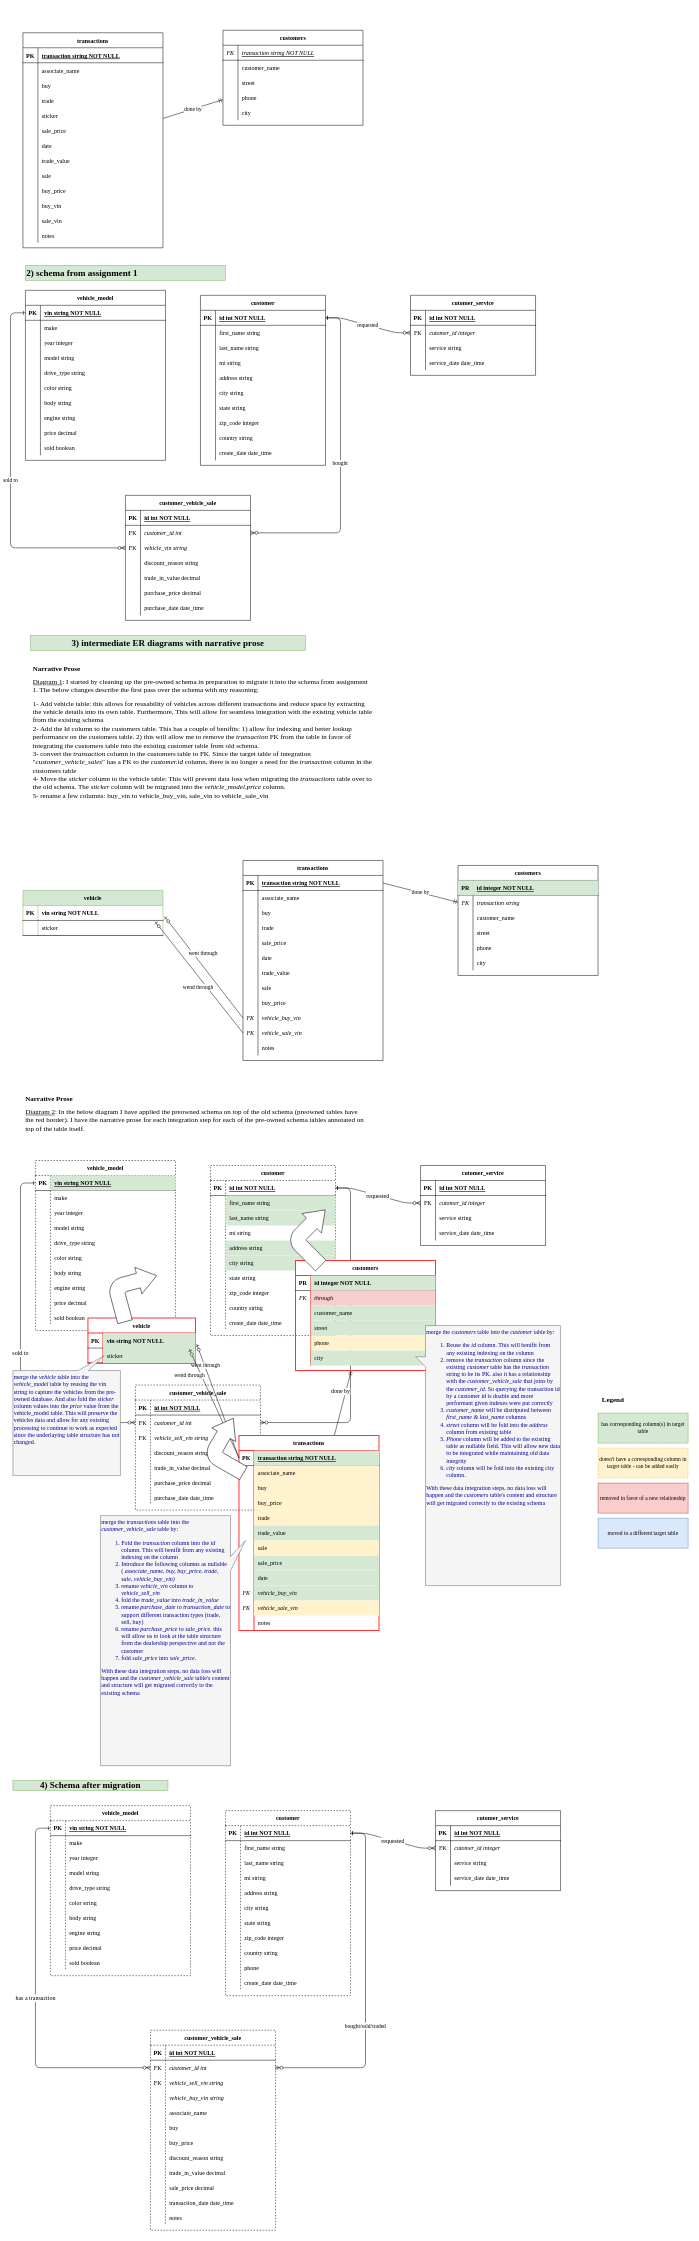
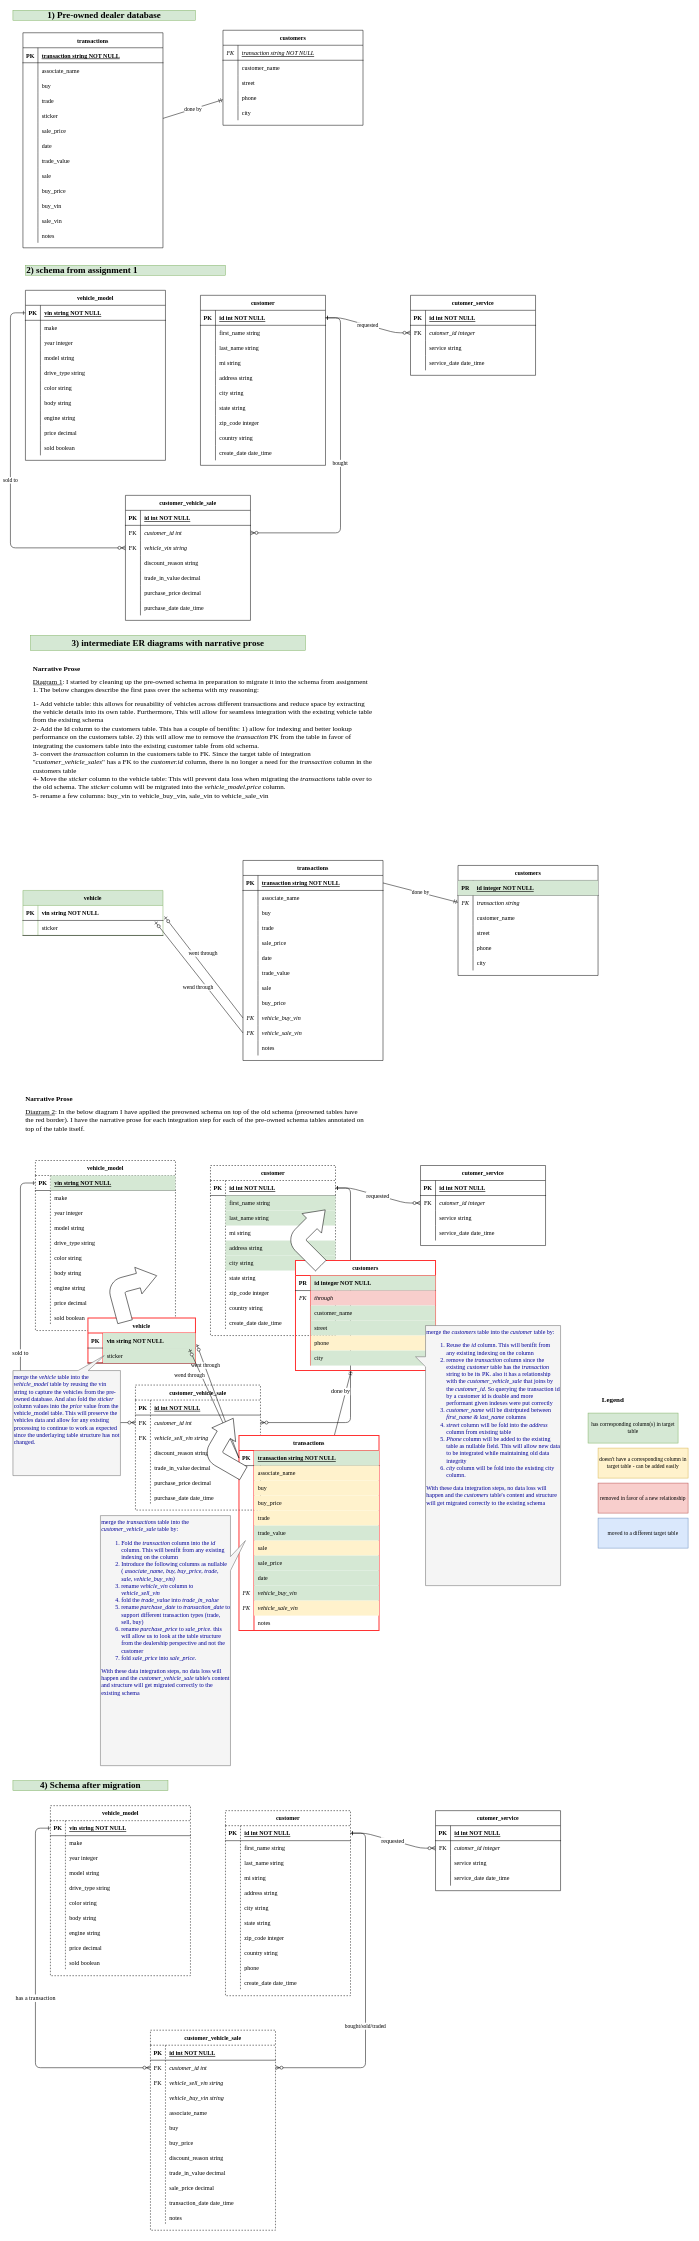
node "1) Pre-owned dealer database": added
node "2) schema from assignment 1": size 200x15 -> 200x10
node "has corresponding column(s) in target table": moved (643, 1428) -> (633, 1428)
node "doesn't have a corresponding column in target table - can be added easily": style dashed -> solid
